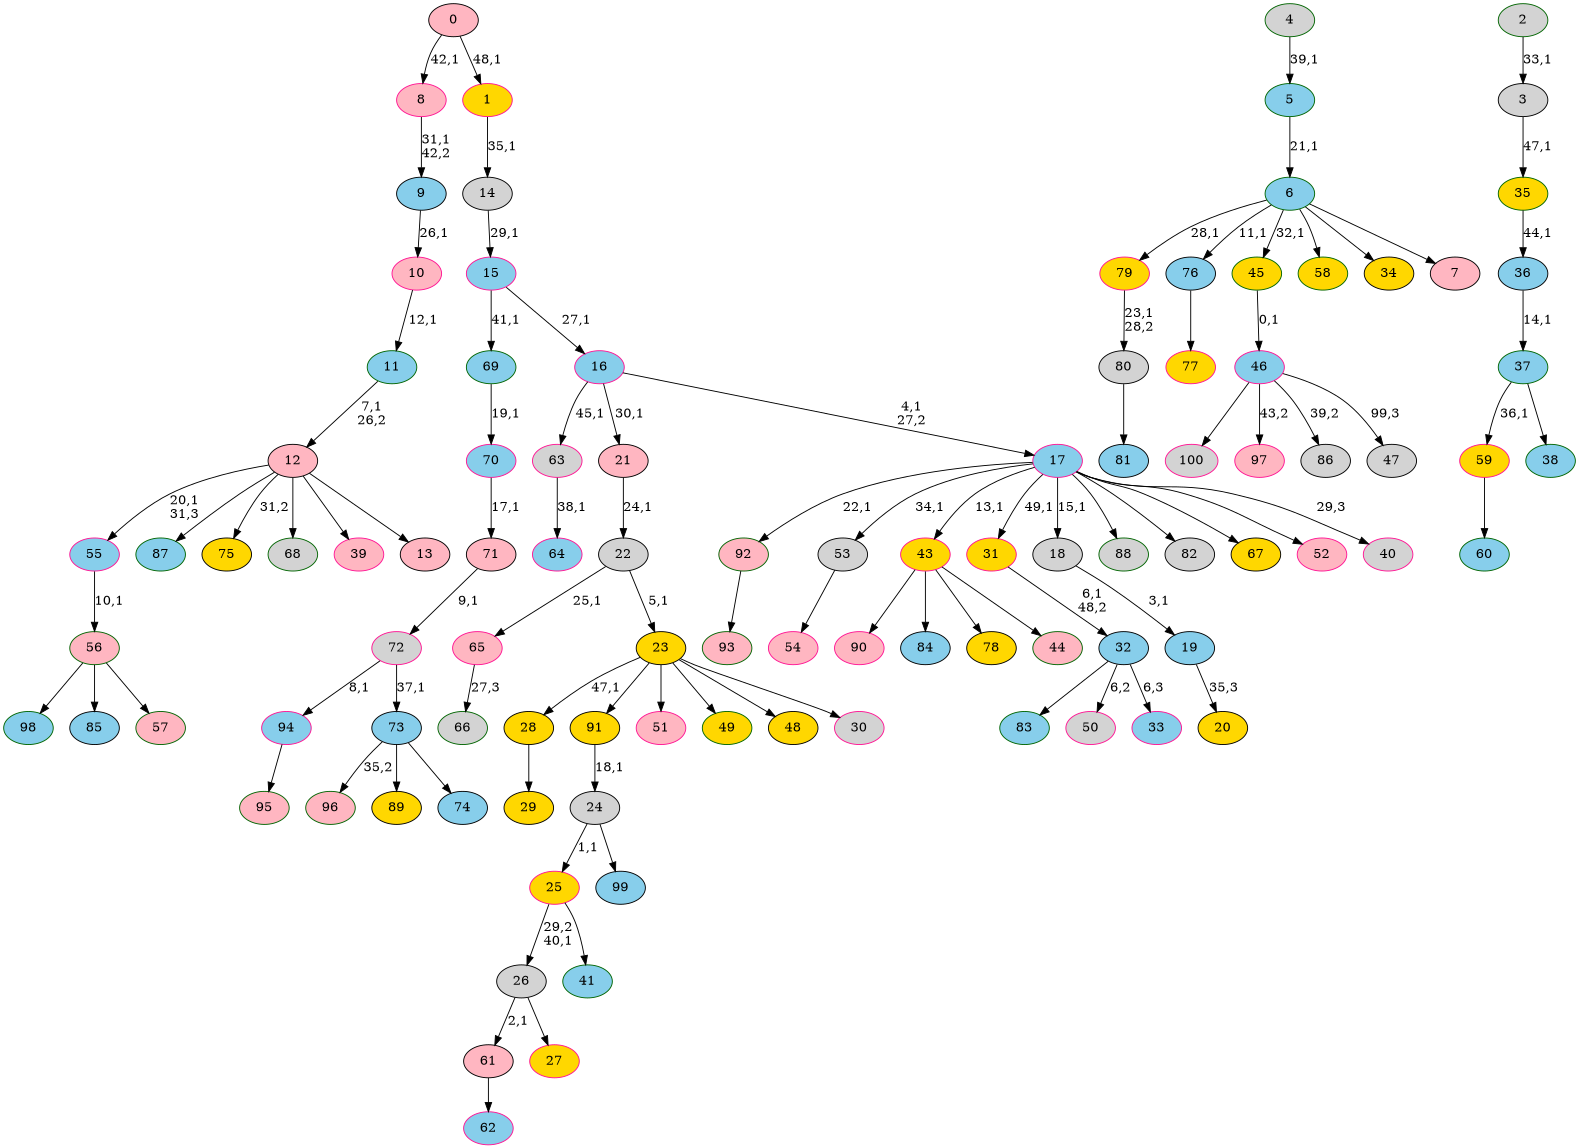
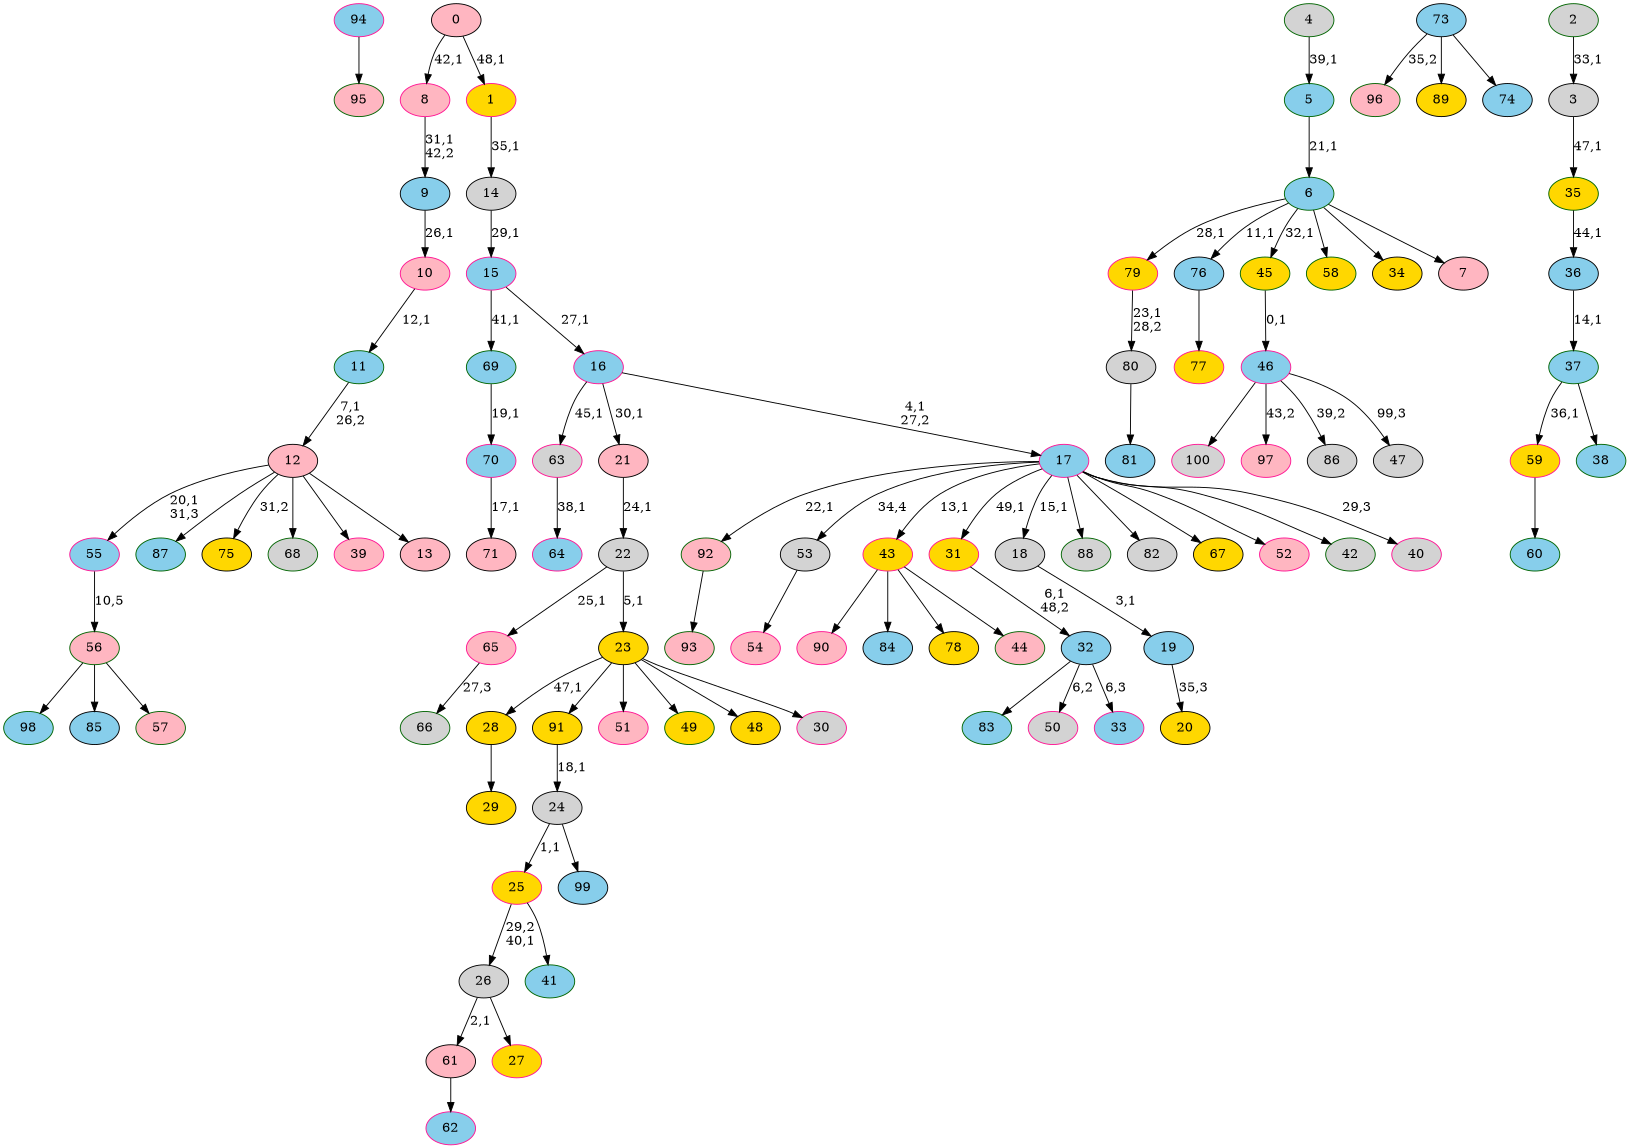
edge "17" -> "53": label "34,1" -> "34,4"
node "42": added
edge "55" -> "56": label "10,1" -> "10,5"
node "72": removed
